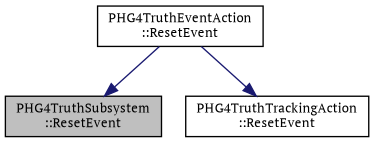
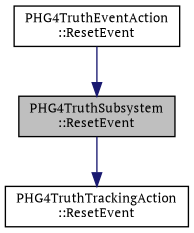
edge "PHG4TruthEventAction ::ResetEvent" -> "PHG4TruthTrackingAction ::ResetEvent": now "PHG4TruthSubsystem ::ResetEvent" -> "PHG4TruthTrackingAction ::ResetEvent"
